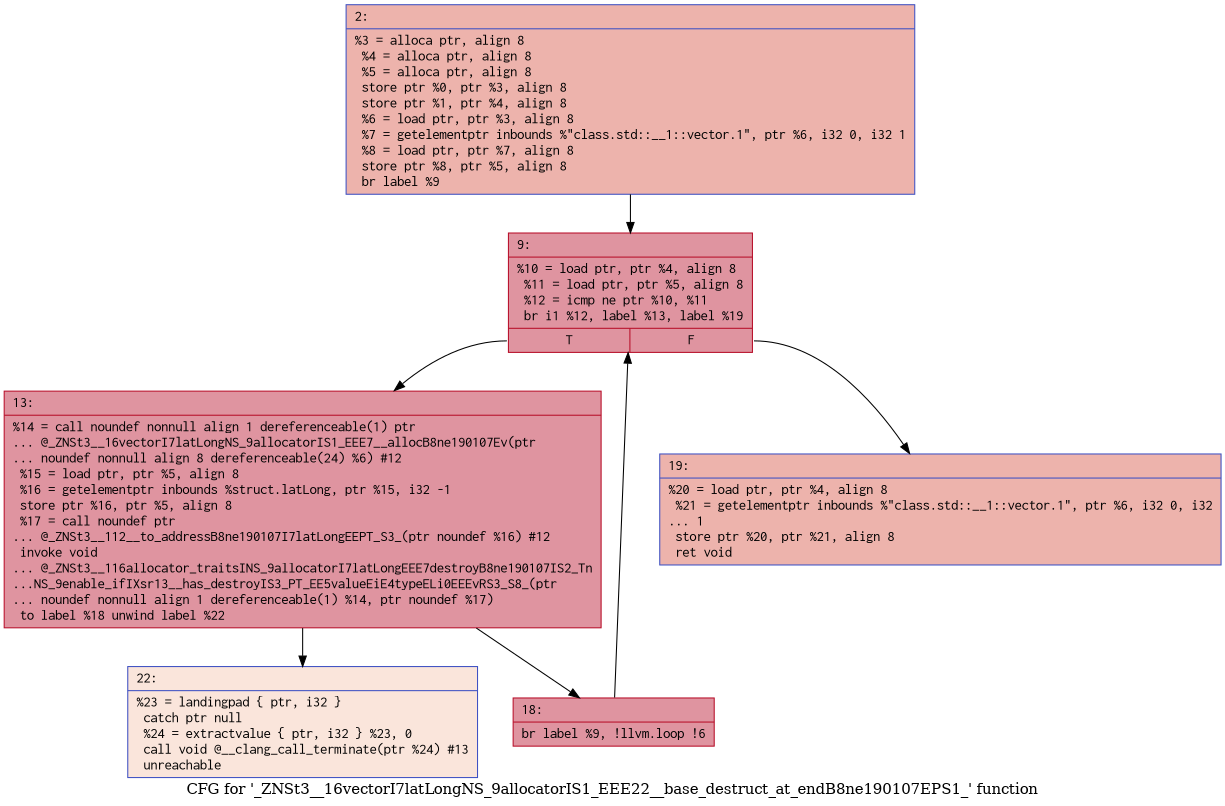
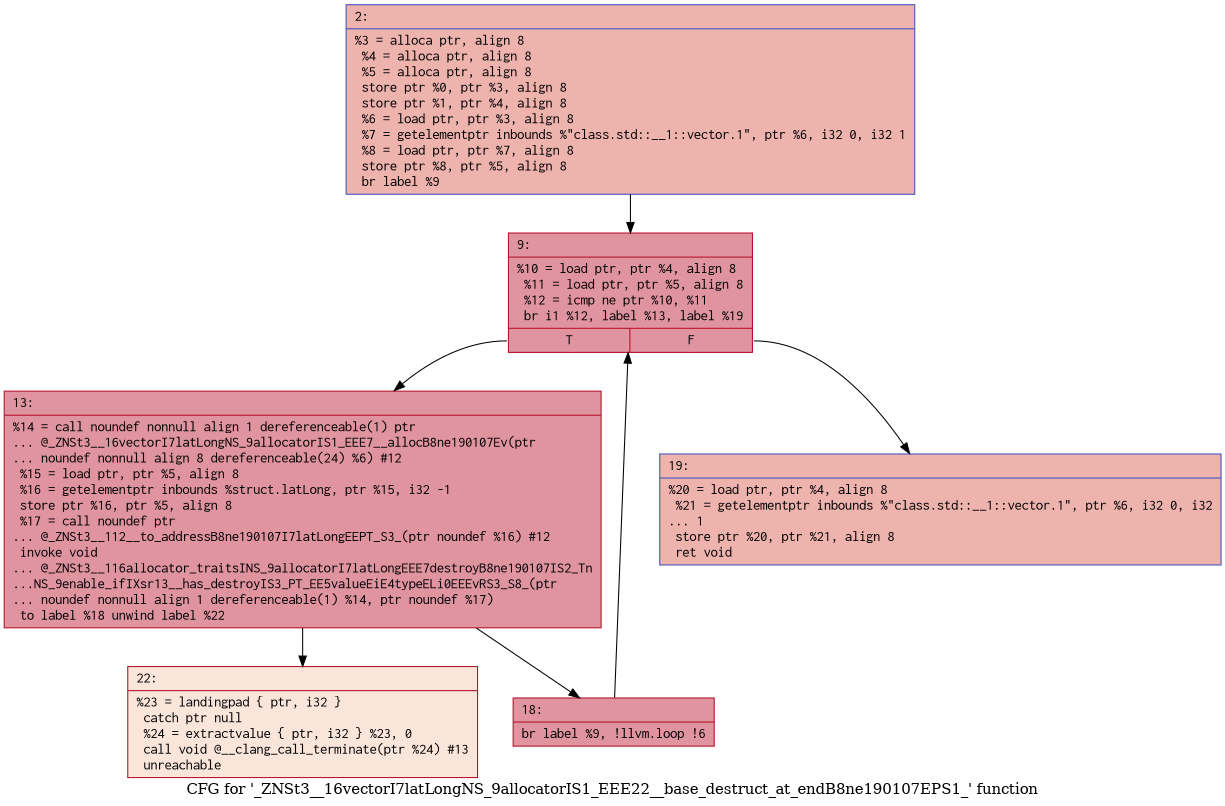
node "22:": color #3d50c3ff -> #b70d28ff
